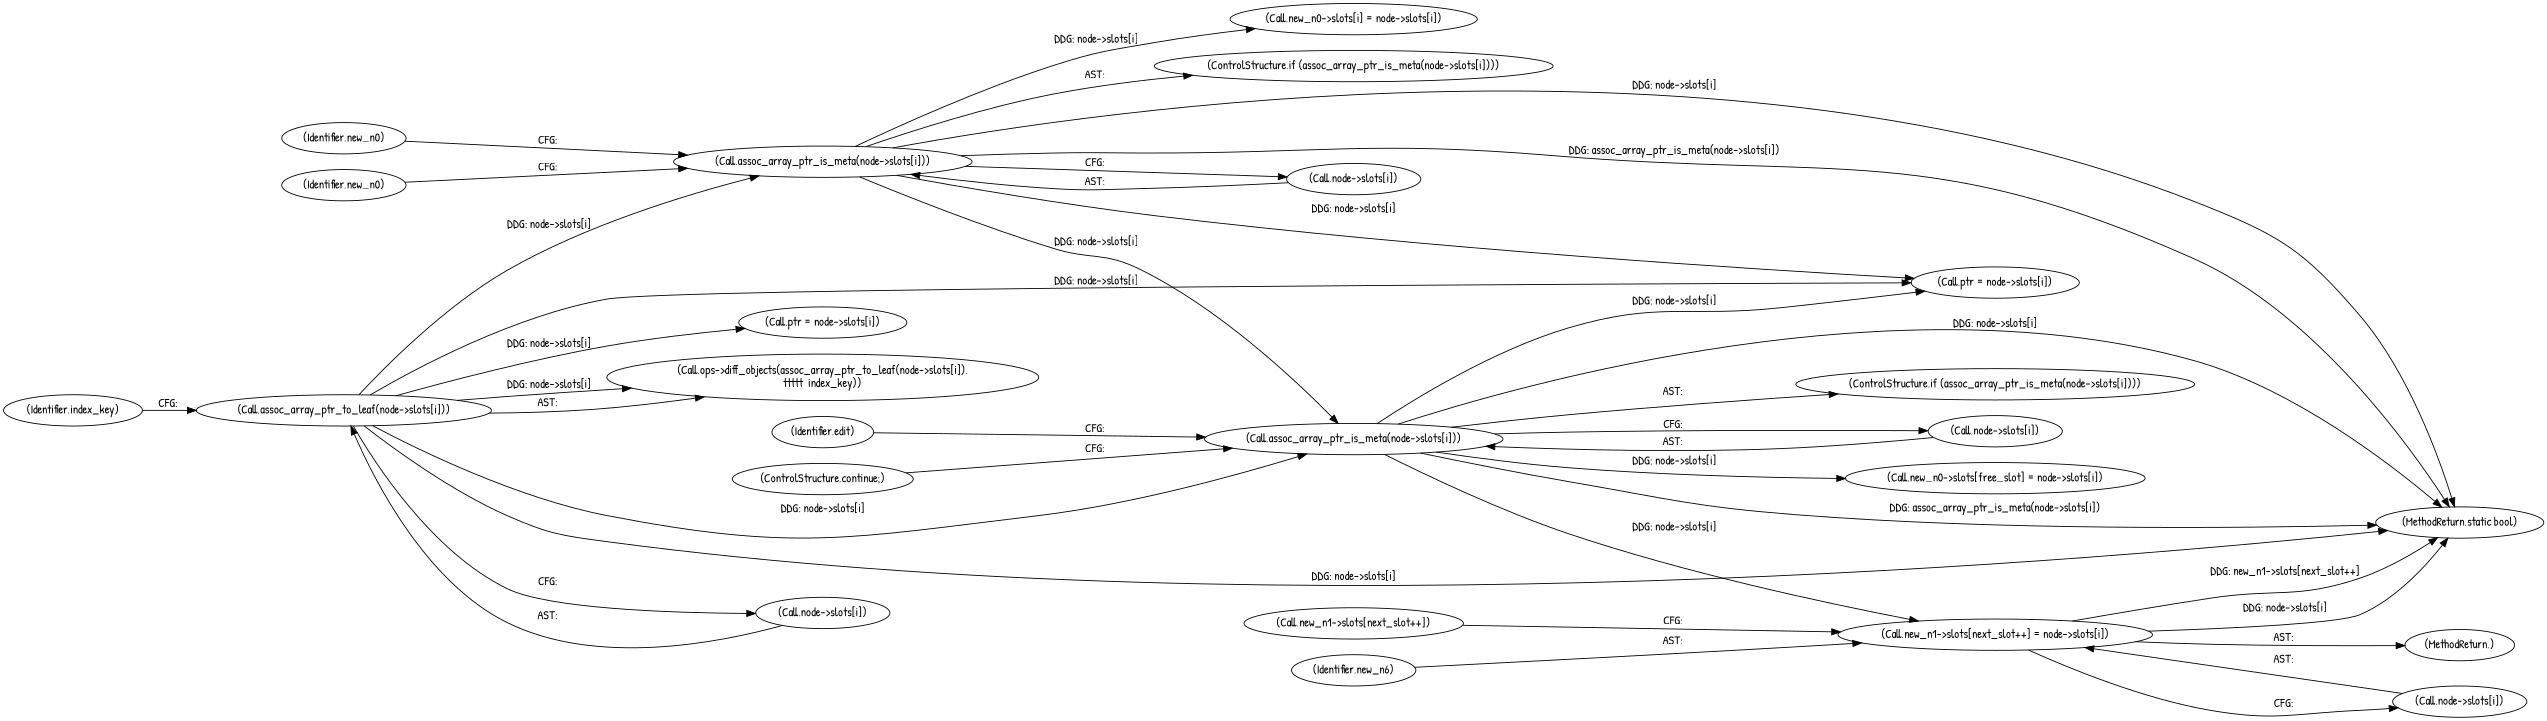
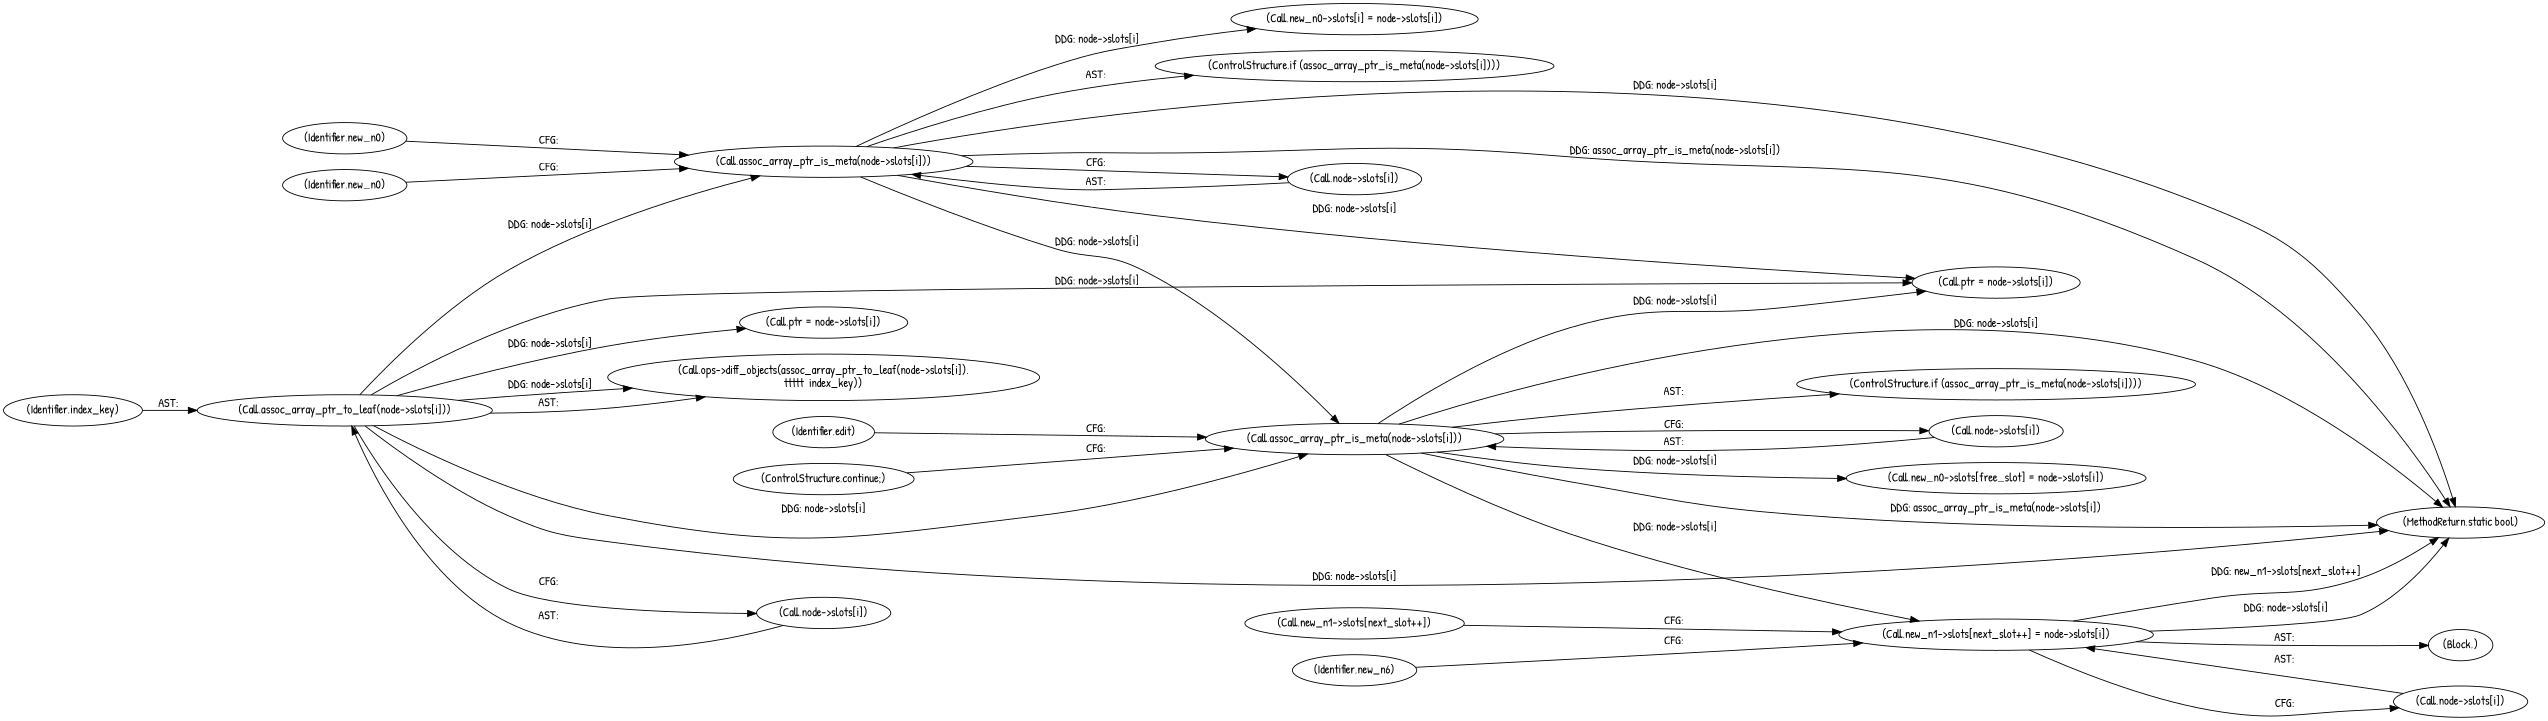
edge "(Identifier,index_key)" -> "(Call,assoc_array_ptr_to_leaf(node->slots[i]))": label "CFG: " -> "AST: "
edge "(Identifier,new_n6)" -> "(Call,new_n1->slots[next_slot++] = node->slots[i])": label "AST: " -> "CFG: "
node "(MethodReturn,)": label "(MethodReturn,)" -> "(Block,)"
